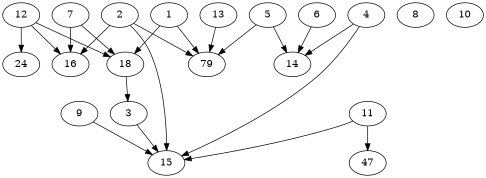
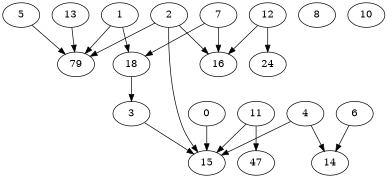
edge "12" -> "18": removed
edge "5" -> "14": removed
node "9": label "9" -> "0"
